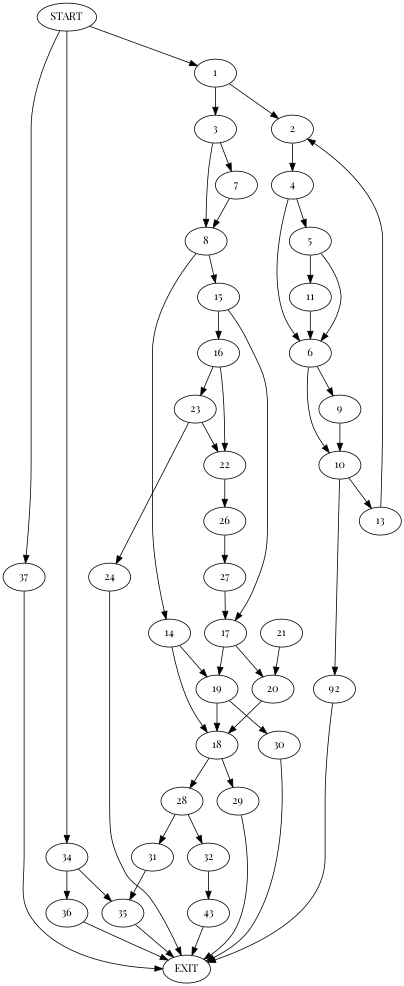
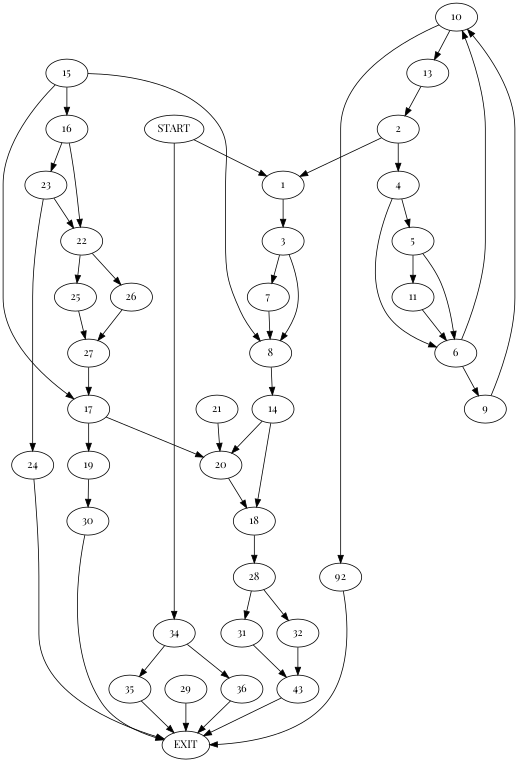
edge "1" -> "2": reversed
edge "8" -> "15": reversed
node "25": added
node "37": removed
edge "14" -> "19": now "14" -> "20"
edge "19" -> "18": removed
edge "18" -> "29": removed
edge "31" -> "35": now "31" -> "43"
